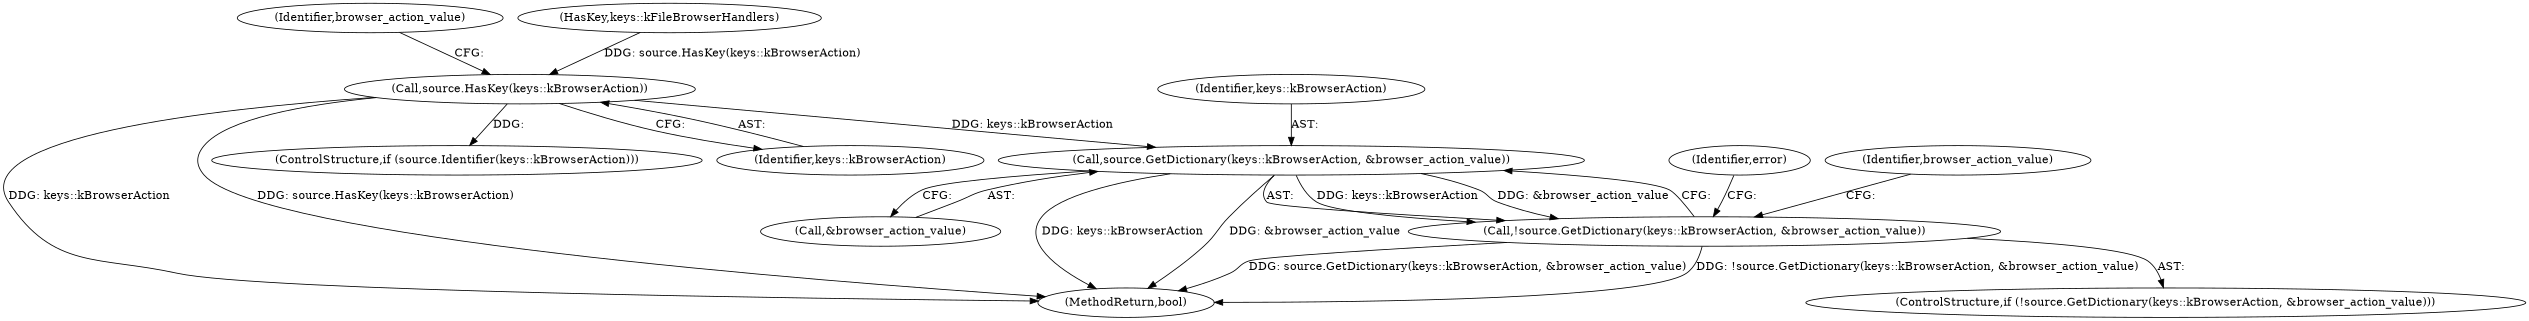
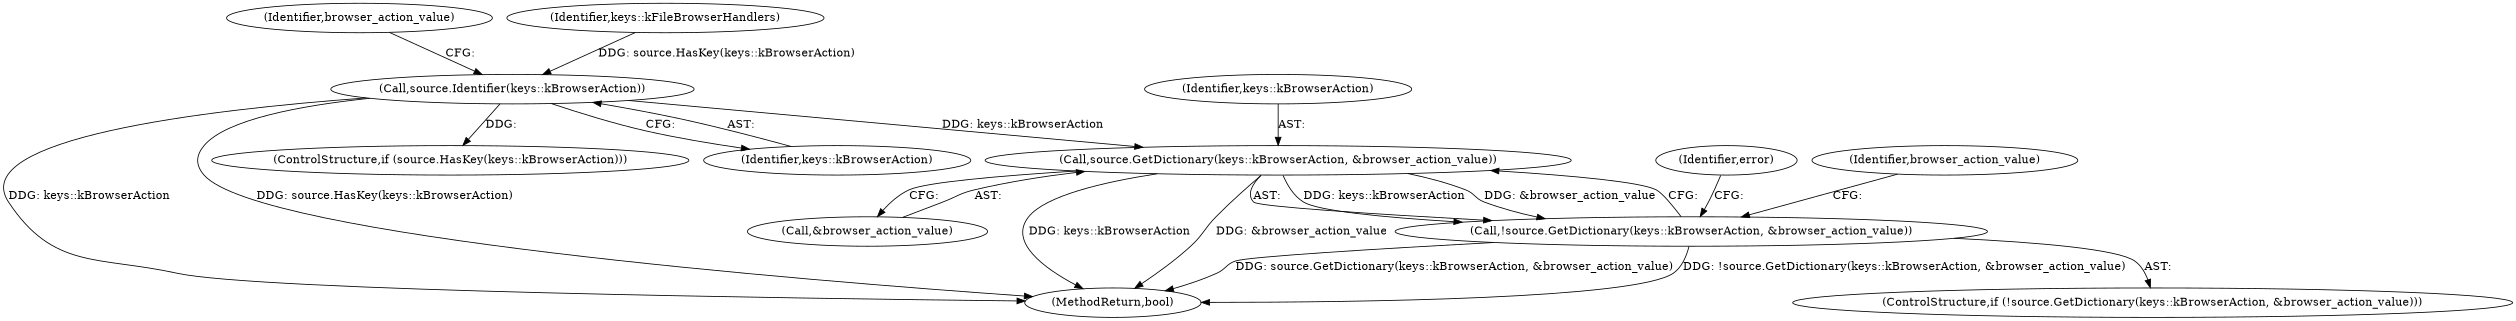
node "(HasKey,keys::kFileBrowserHandlers)": label "(HasKey,keys::kFileBrowserHandlers)" -> "(Identifier,keys::kFileBrowserHandlers)"
node "(Call,source.HasKey(keys::kBrowserAction))": label "(Call,source.HasKey(keys::kBrowserAction))" -> "(Call,source.Identifier(keys::kBrowserAction))"
node "(ControlStructure,if (source.Identifier(keys::kBrowserAction)))": label "(ControlStructure,if (source.Identifier(keys::kBrowserAction)))" -> "(ControlStructure,if (source.HasKey(keys::kBrowserAction)))"
